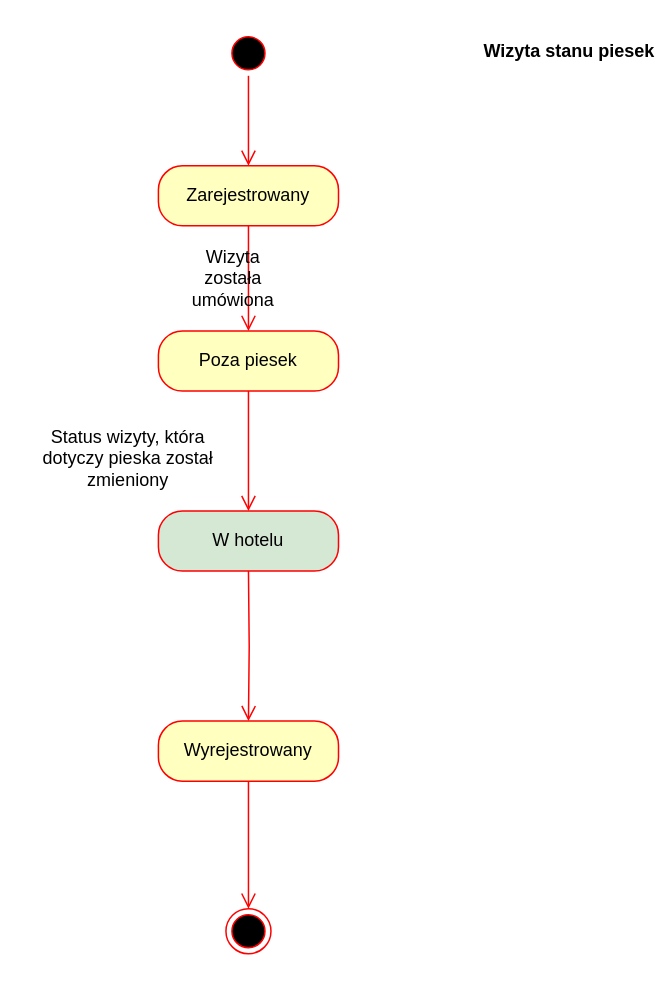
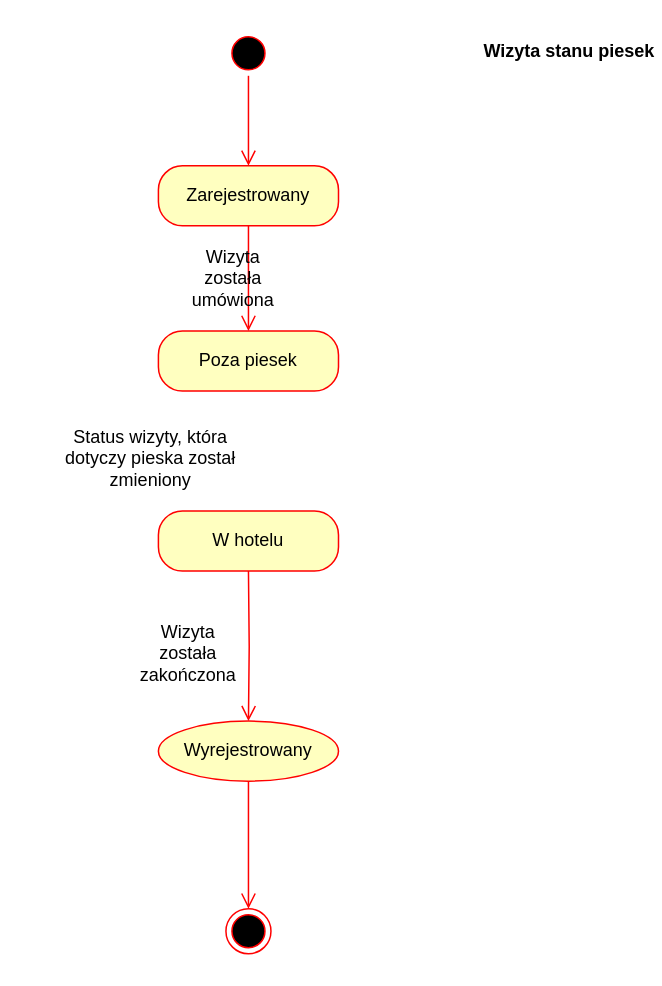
edge "Poza piesek" -> "W hotelu": removed
node "Status wizyty, która dotyczy pieska został zmieniony": moved (128, 458) -> (151, 458)
node "W hotelu": fillcolor #d5e8d4 -> #ffffc0
node "Wizyta została zakończona": added
node "Wyrejestrowany": shape rounded rectangle -> ellipse
